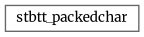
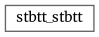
node "stbtt_packedchar": label "stbtt_packedchar" -> "stbtt_stbtt"
